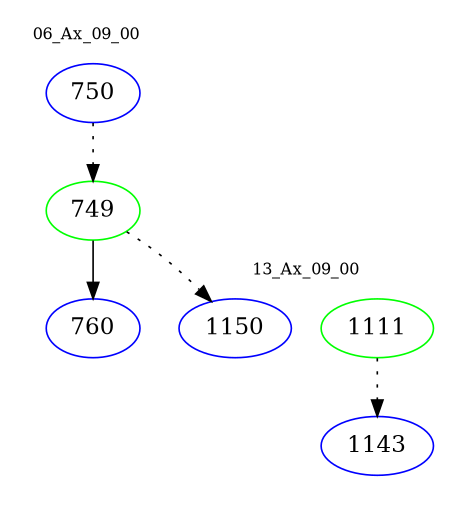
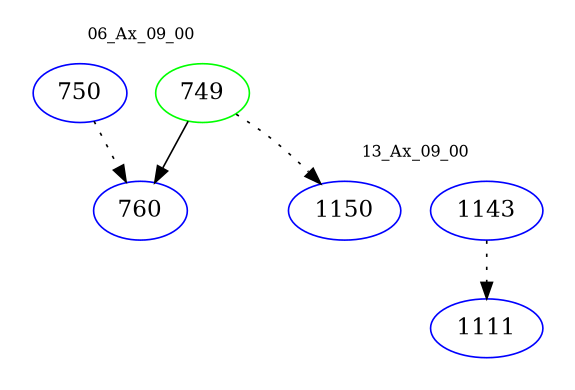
edge "750" -> "749": now "750" -> "760"
node "1111": color green -> blue
edge "1111" -> "1143": reversed
